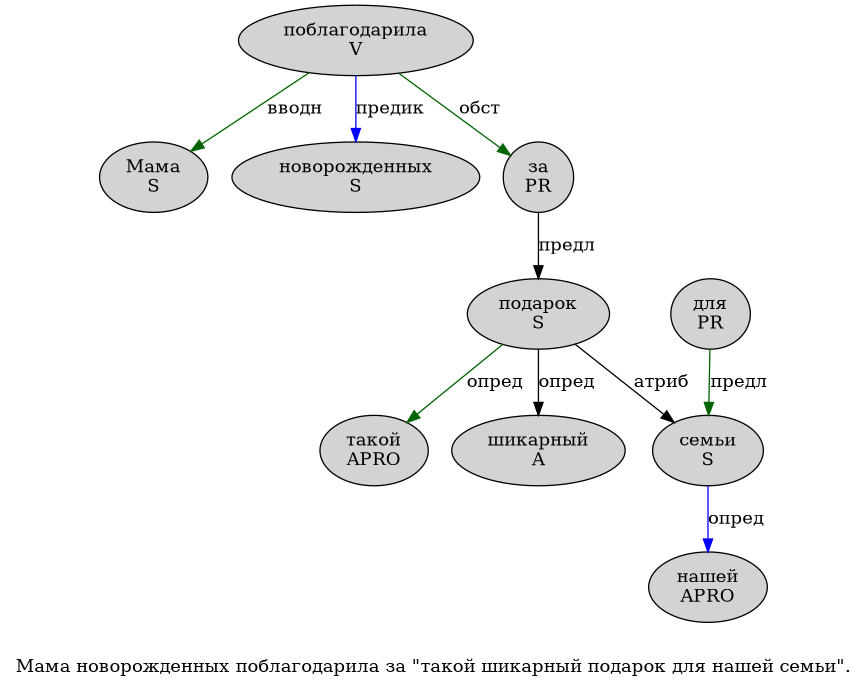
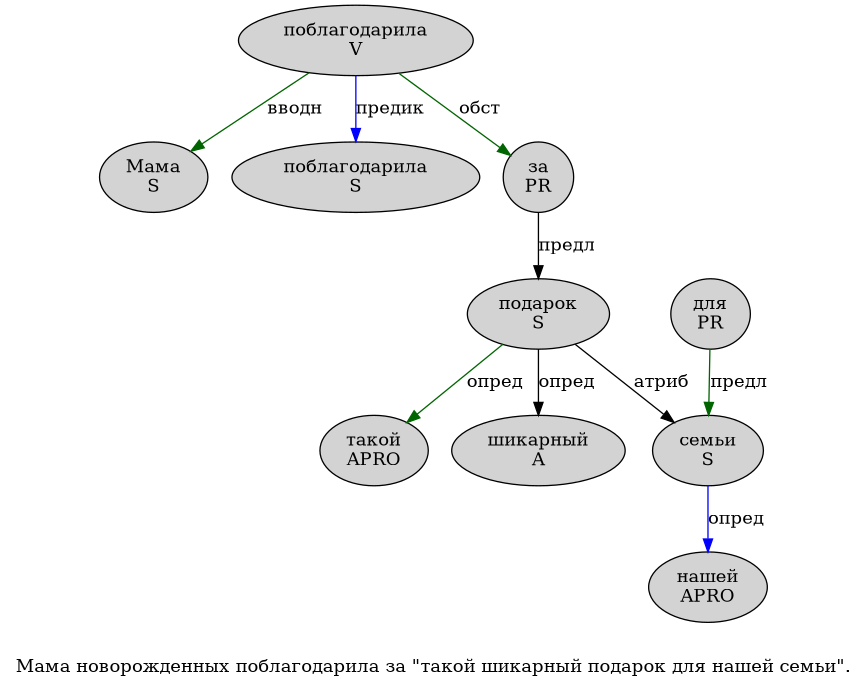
node "новорожденных S": label "новорожденных S" -> "поблагодарила S"
